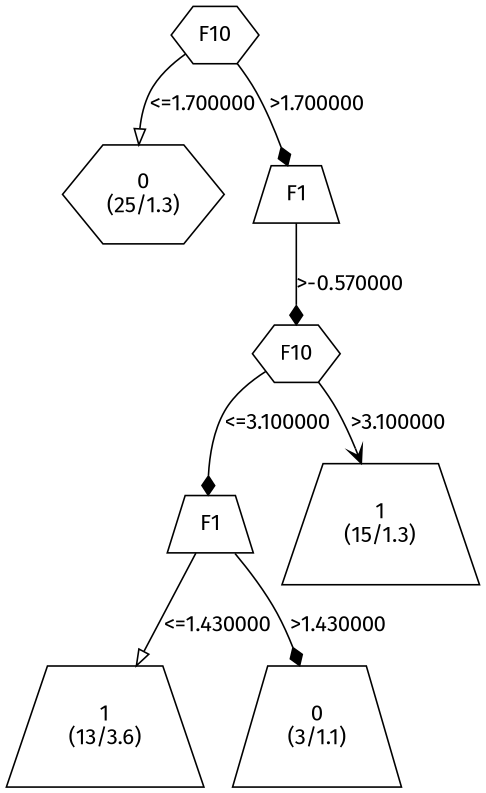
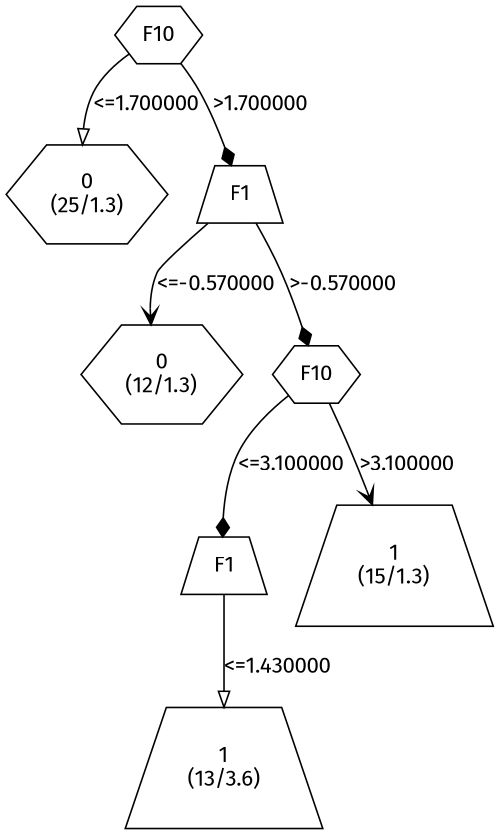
node "0 (12/1.3)": added
node "0 (3/1.1)": removed
